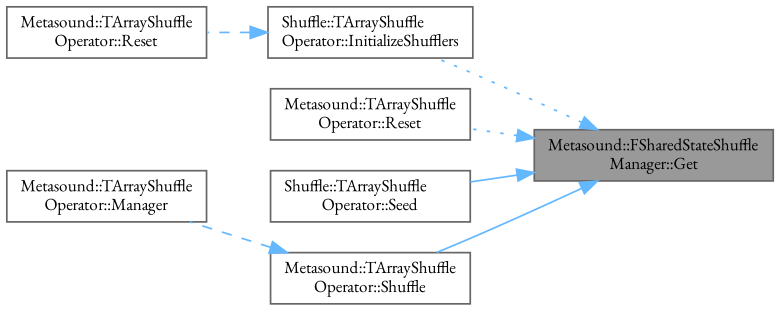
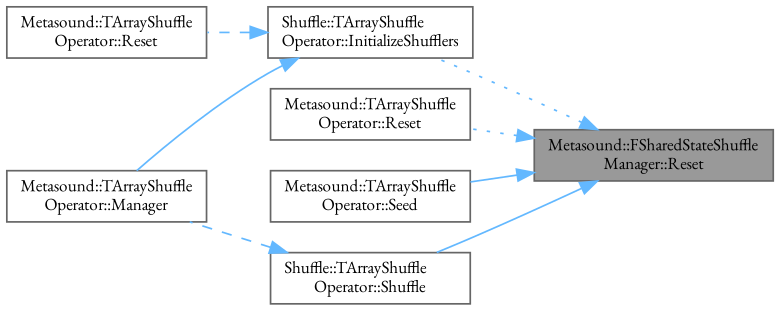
edge "Metasound::TArrayShuffle Operator::Manager" -> "Shuffle::TArrayShuffle Operator::InitializeShufflers": added
node "Metasound::FSharedStateShuffle Manager::Get": label "Metasound::FSharedStateShuffle Manager::Get" -> "Metasound::FSharedStateShuffle Manager::Reset"
node "Shuffle::TArrayShuffle Operator::Seed": label "Shuffle::TArrayShuffle Operator::Seed" -> "Metasound::TArrayShuffle Operator::Seed"
node "Metasound::TArrayShuffle Operator::Shuffle": label "Metasound::TArrayShuffle Operator::Shuffle" -> "Shuffle::TArrayShuffle Operator::Shuffle"
